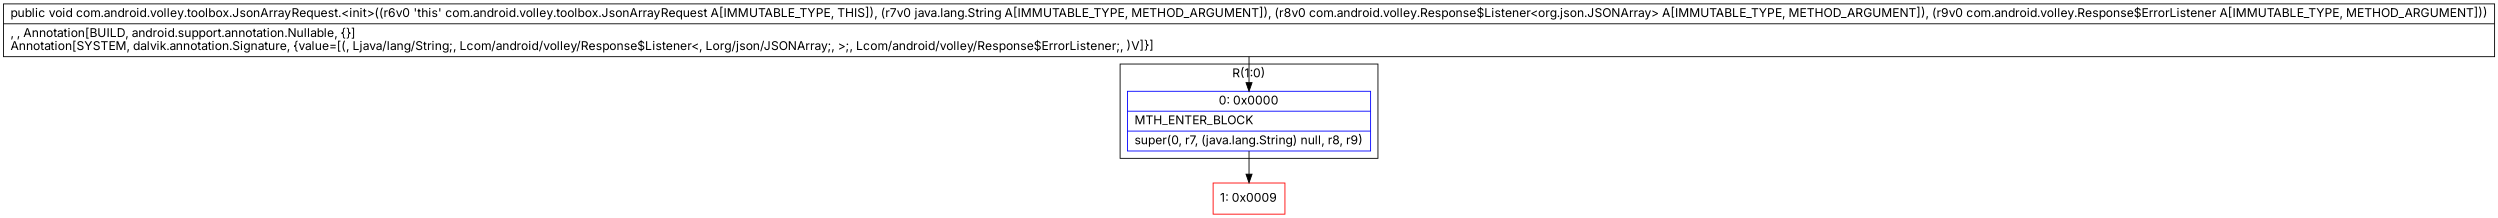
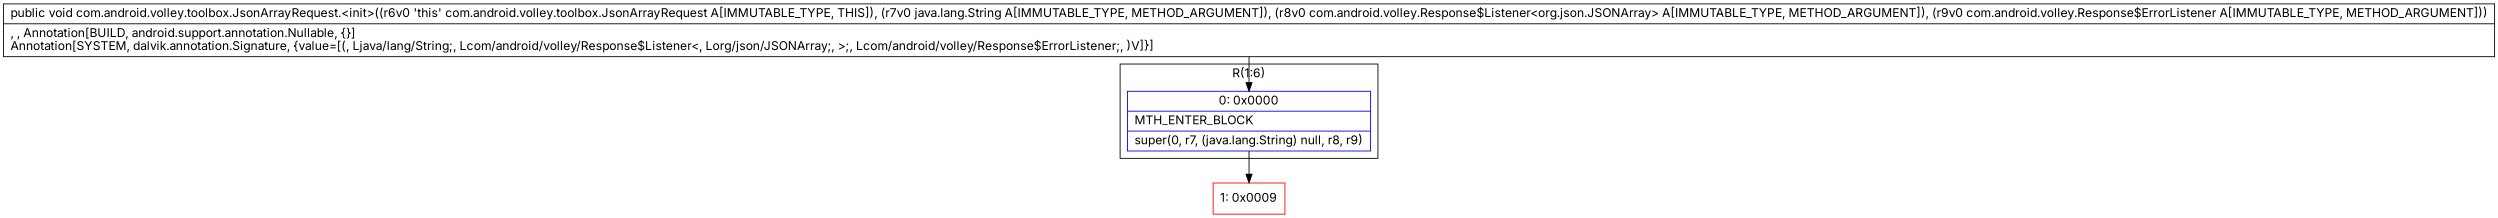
cluster "R(1:0)": label "R(1:0)" -> "R(1:6)"
